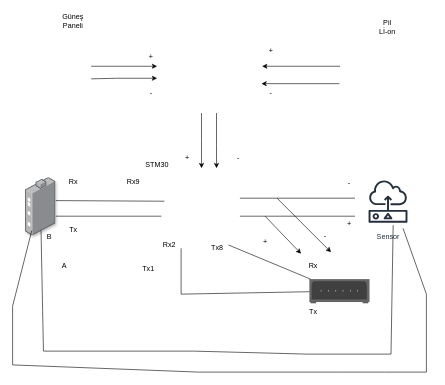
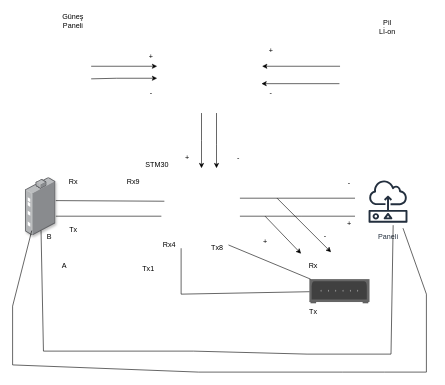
node "Sensor": label "Sensor" -> "Paneli"
node "Rx2": label "Rx2" -> "Rx4"
